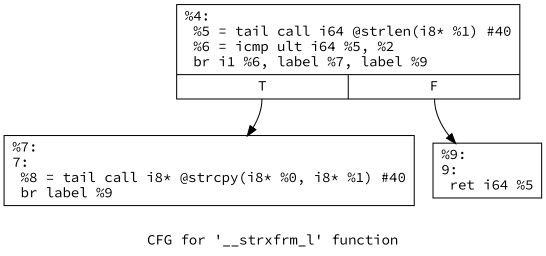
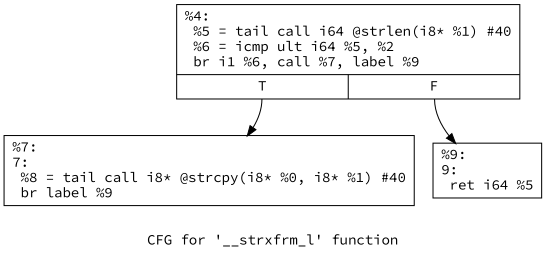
node "%4:": text "br i1 %6, label %7, label %9" -> "br i1 %6, call %7, label %9"
